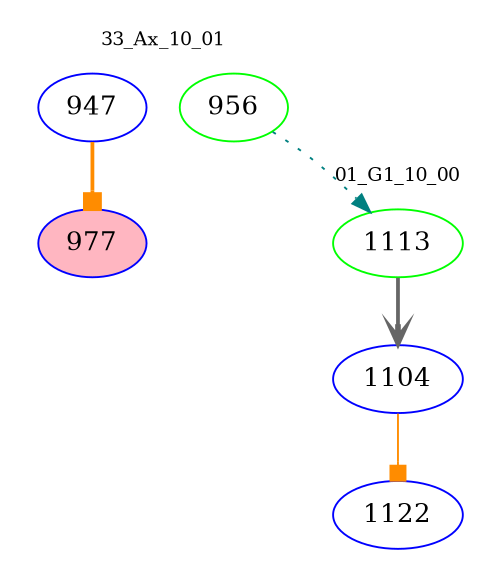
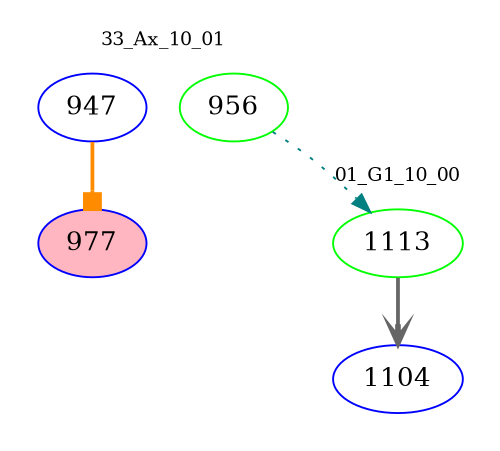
node "1122": removed
